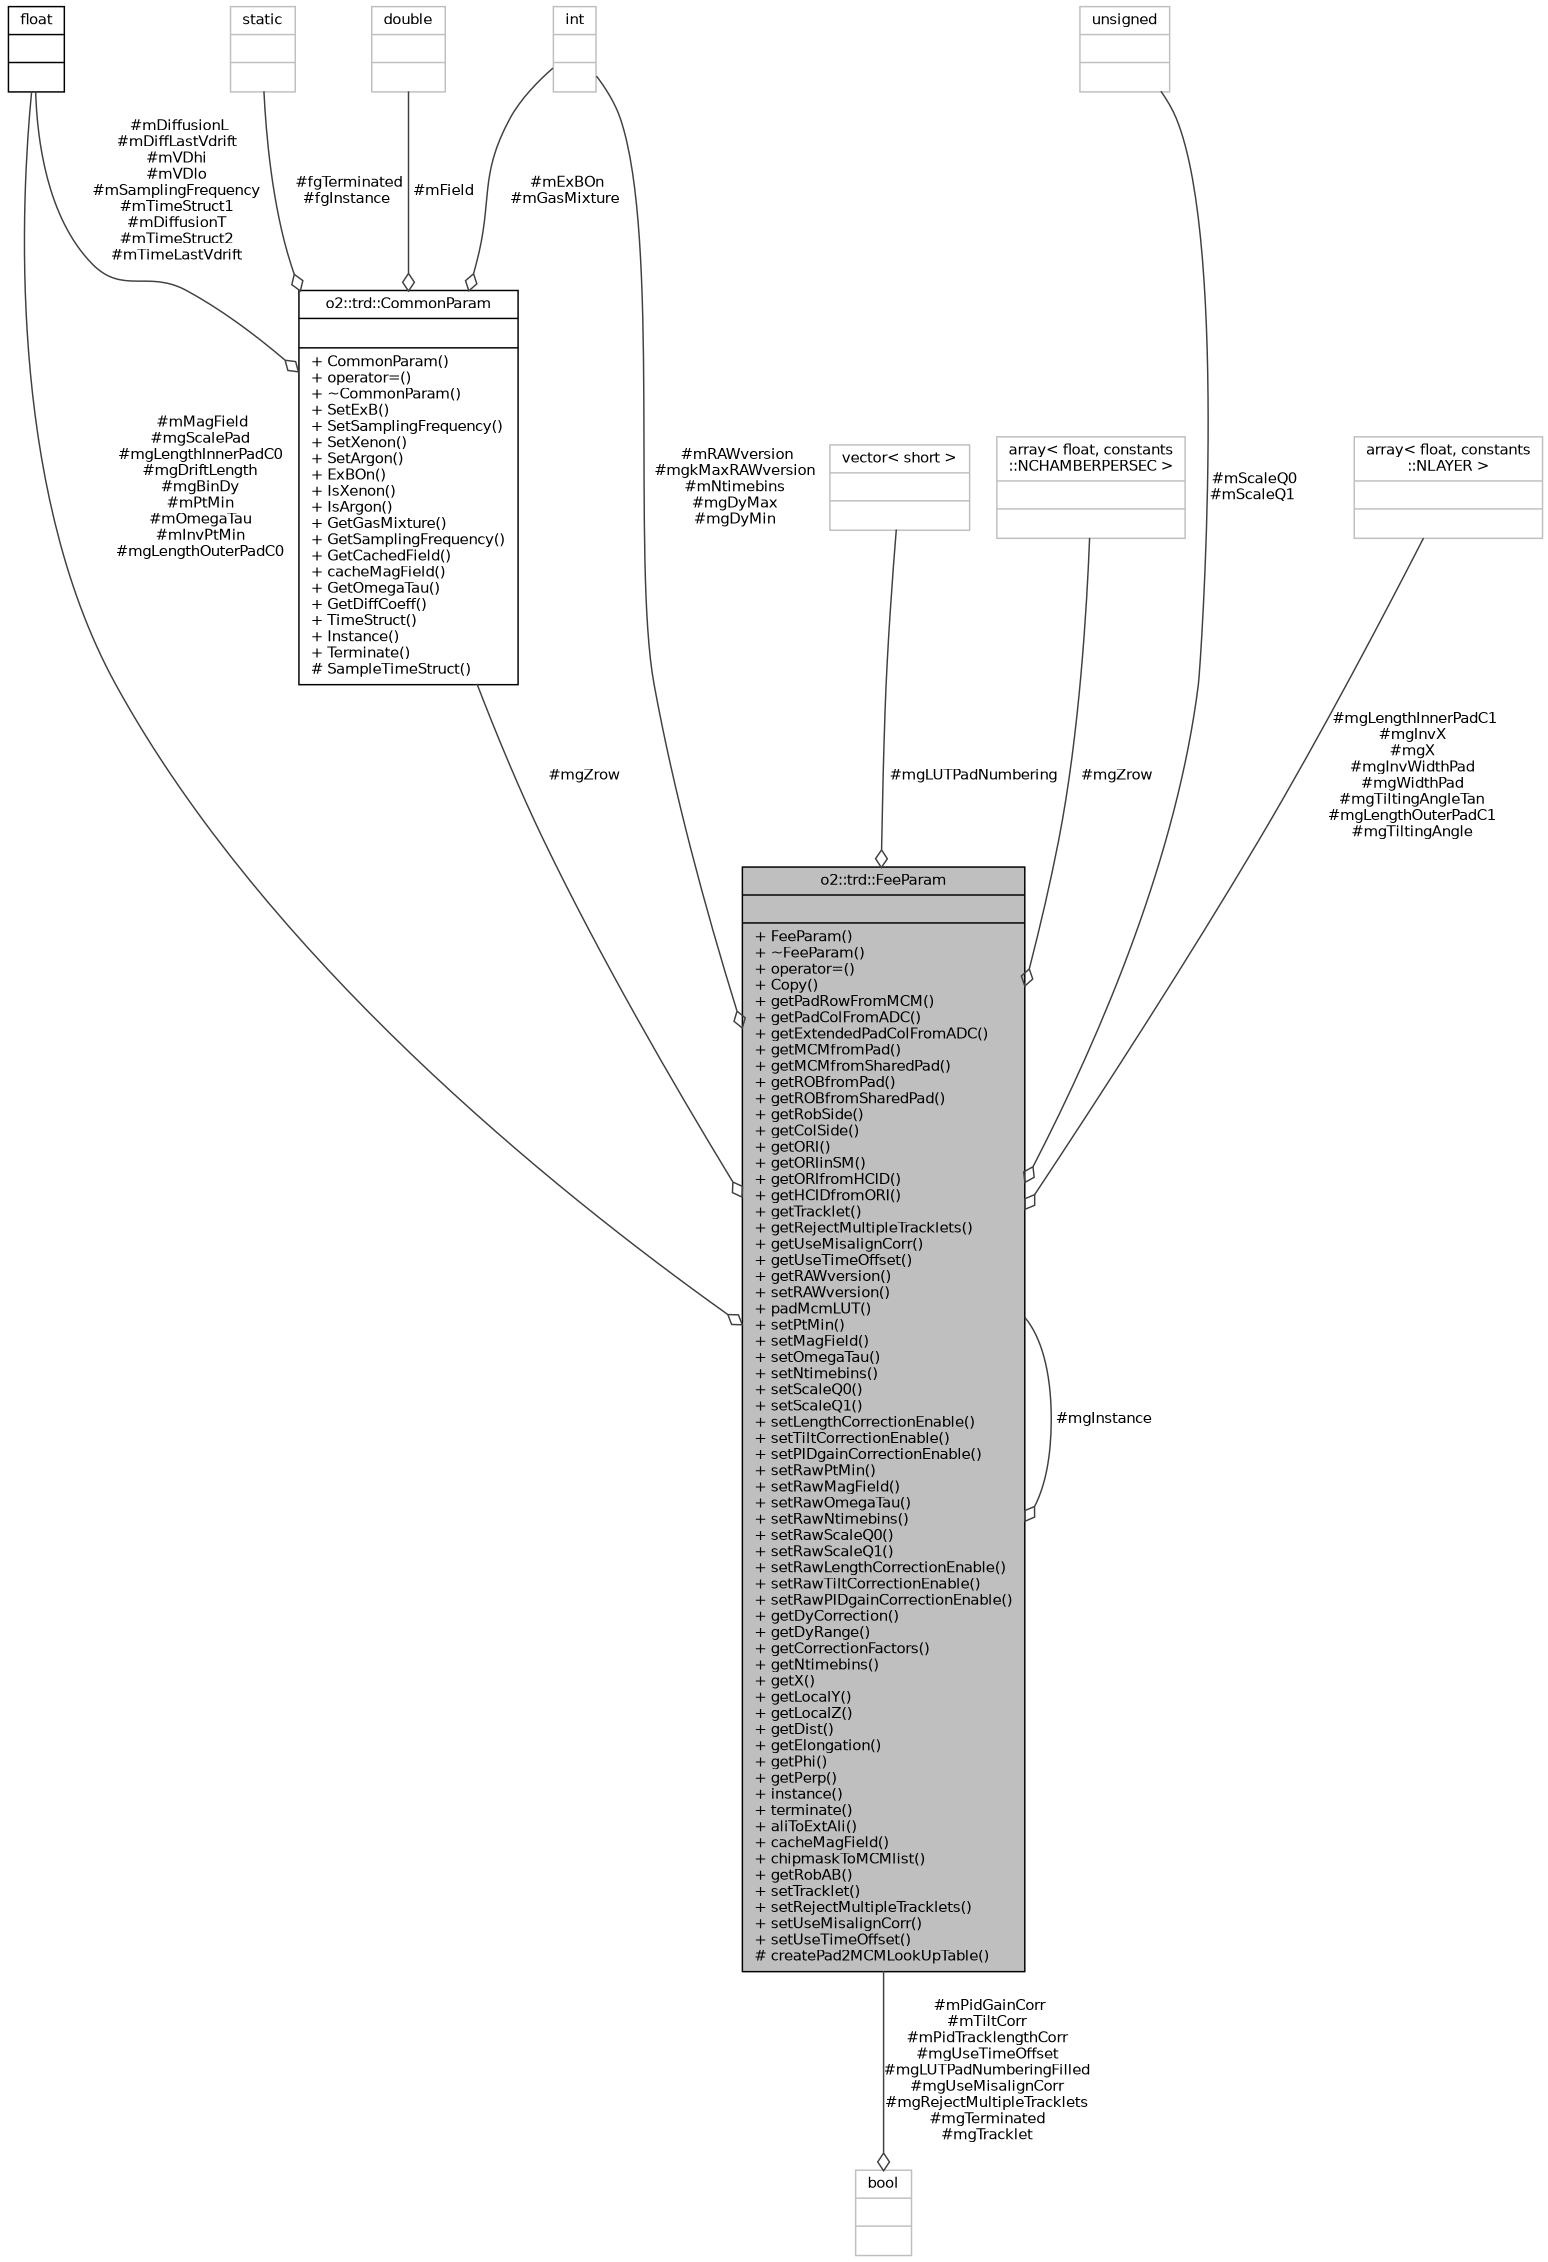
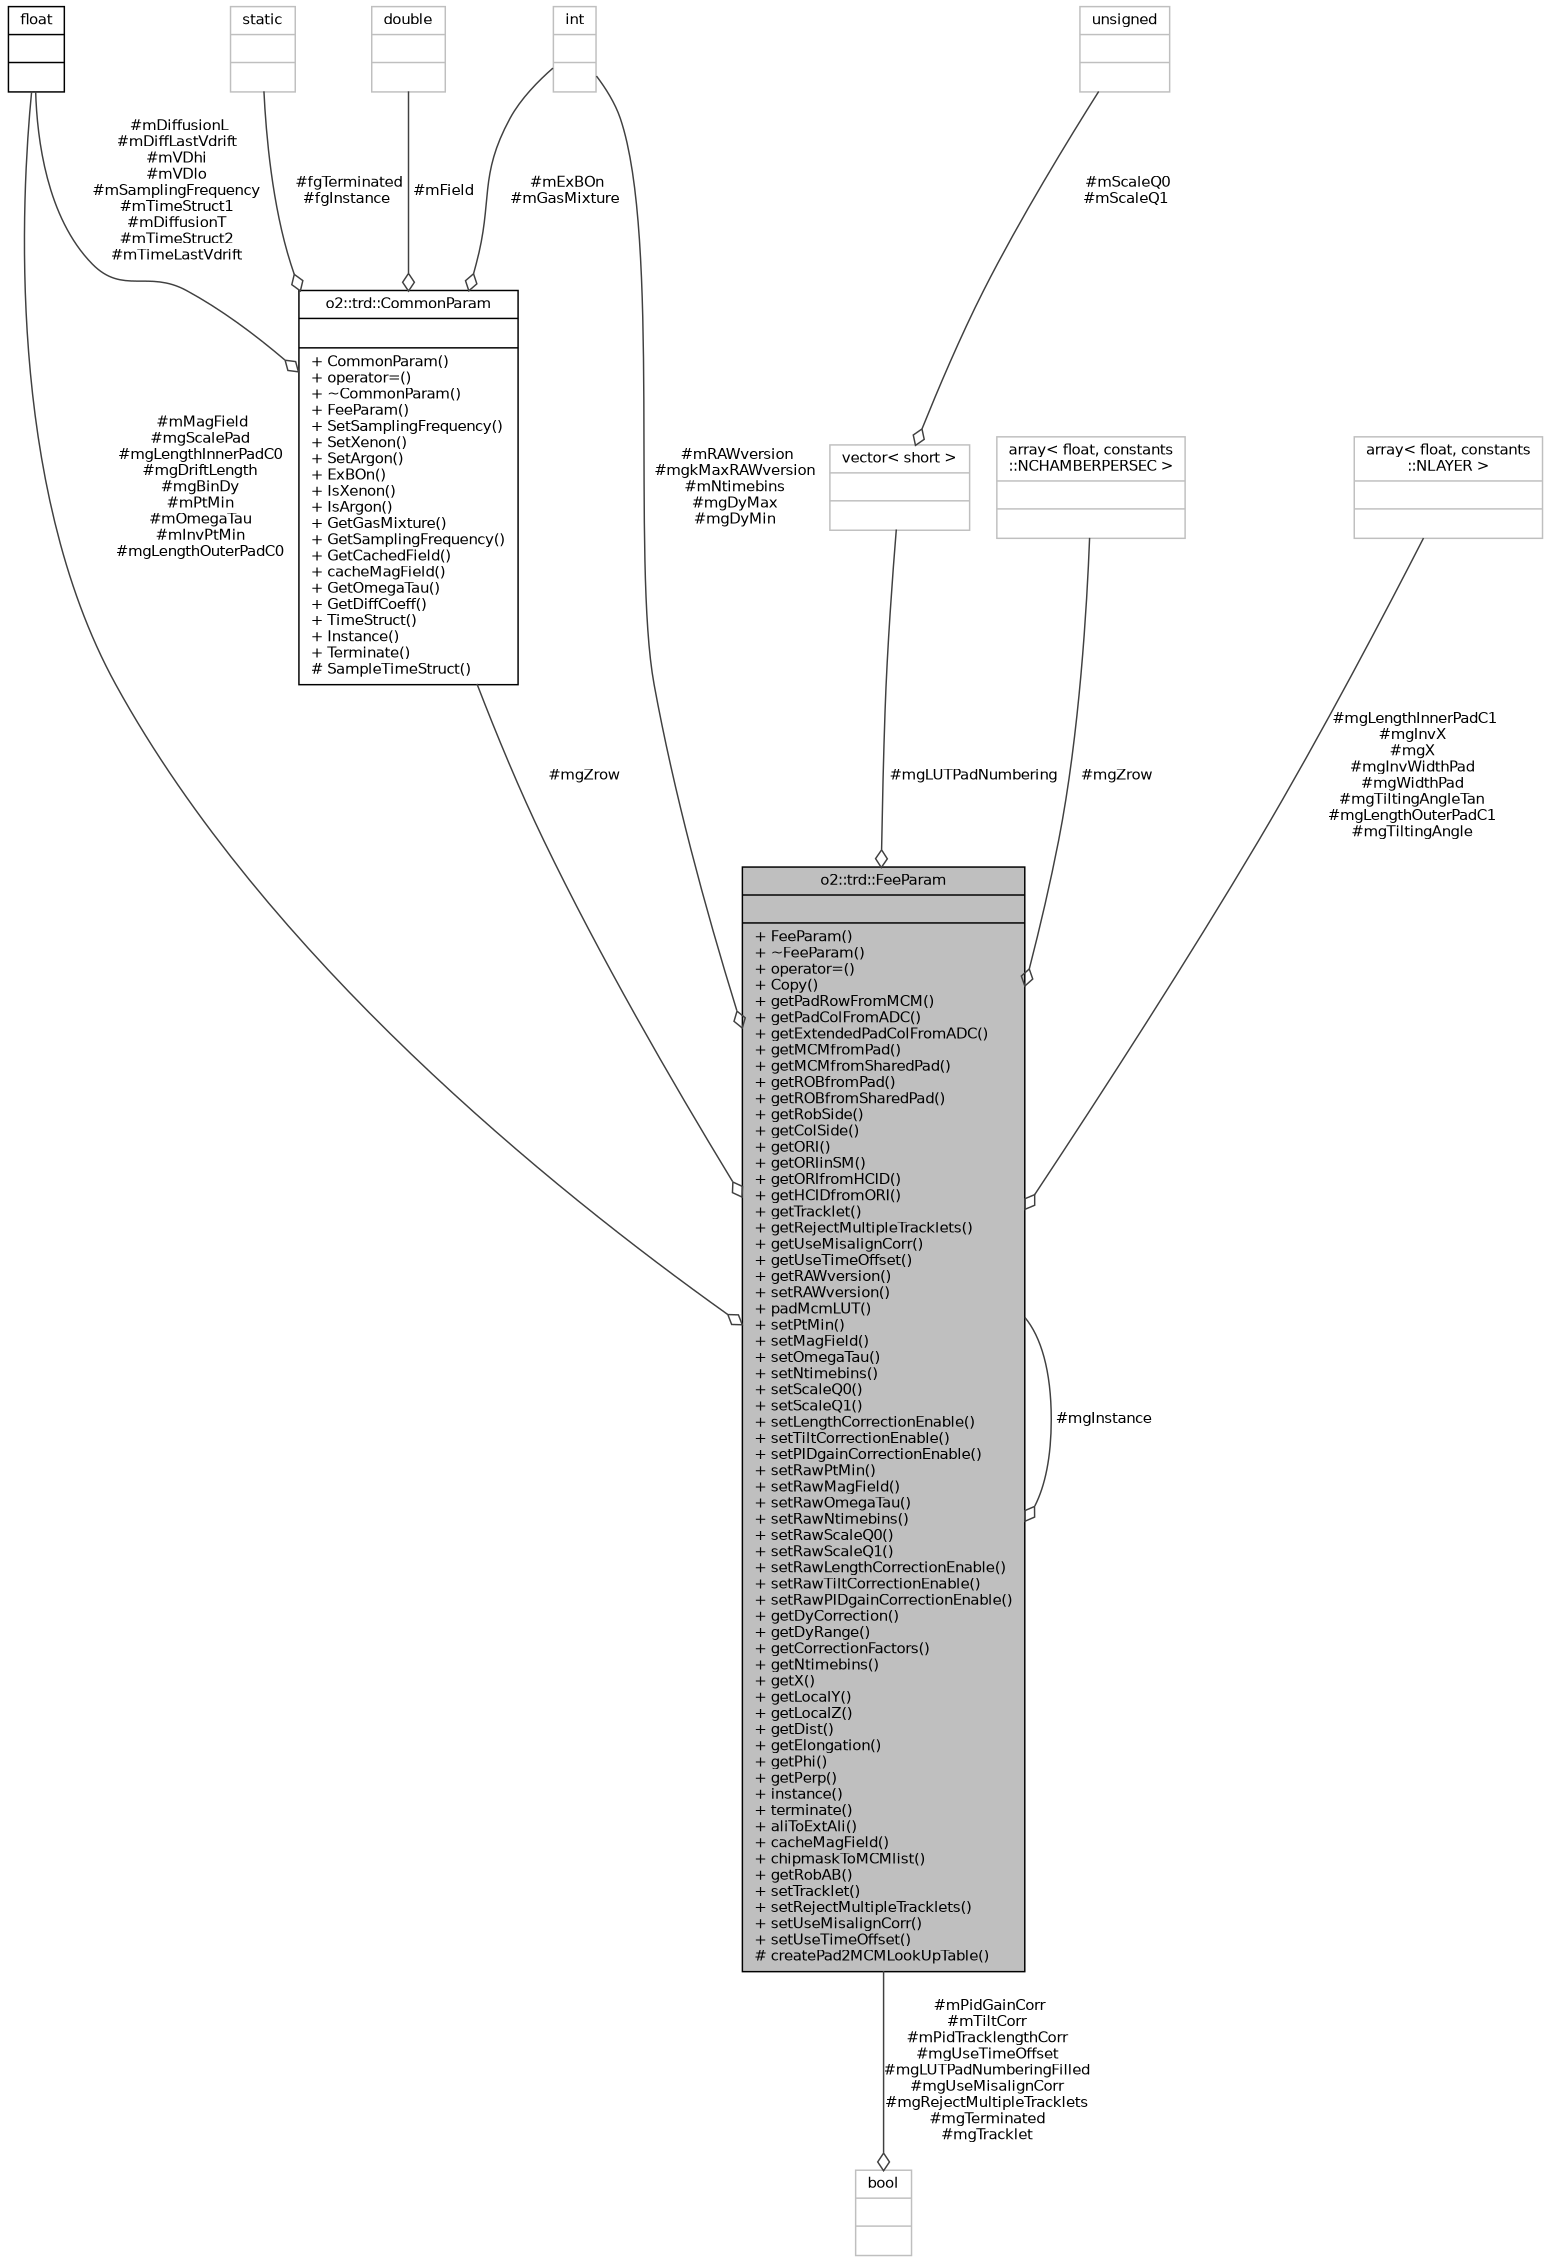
node "o2::trd::CommonParam": text "+ SetExB()" -> "+ FeeParam()"
edge "unsigned" -> "o2::trd::FeeParam": now "unsigned" -> "vector< short >"
